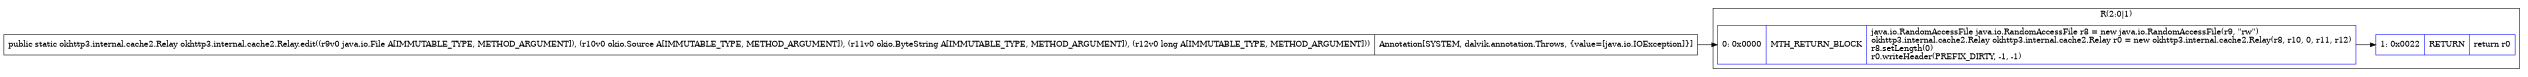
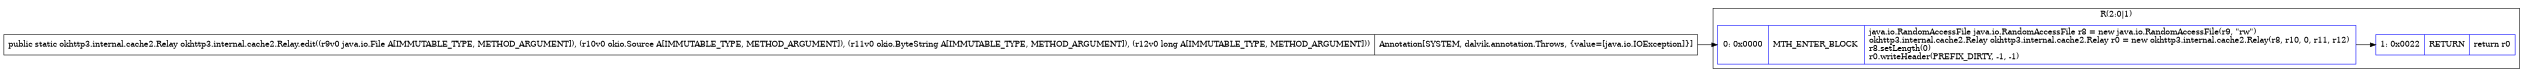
node "0: 0x0000": text "MTH_RETURN_BLOCK" -> "MTH_ENTER_BLOCK"
